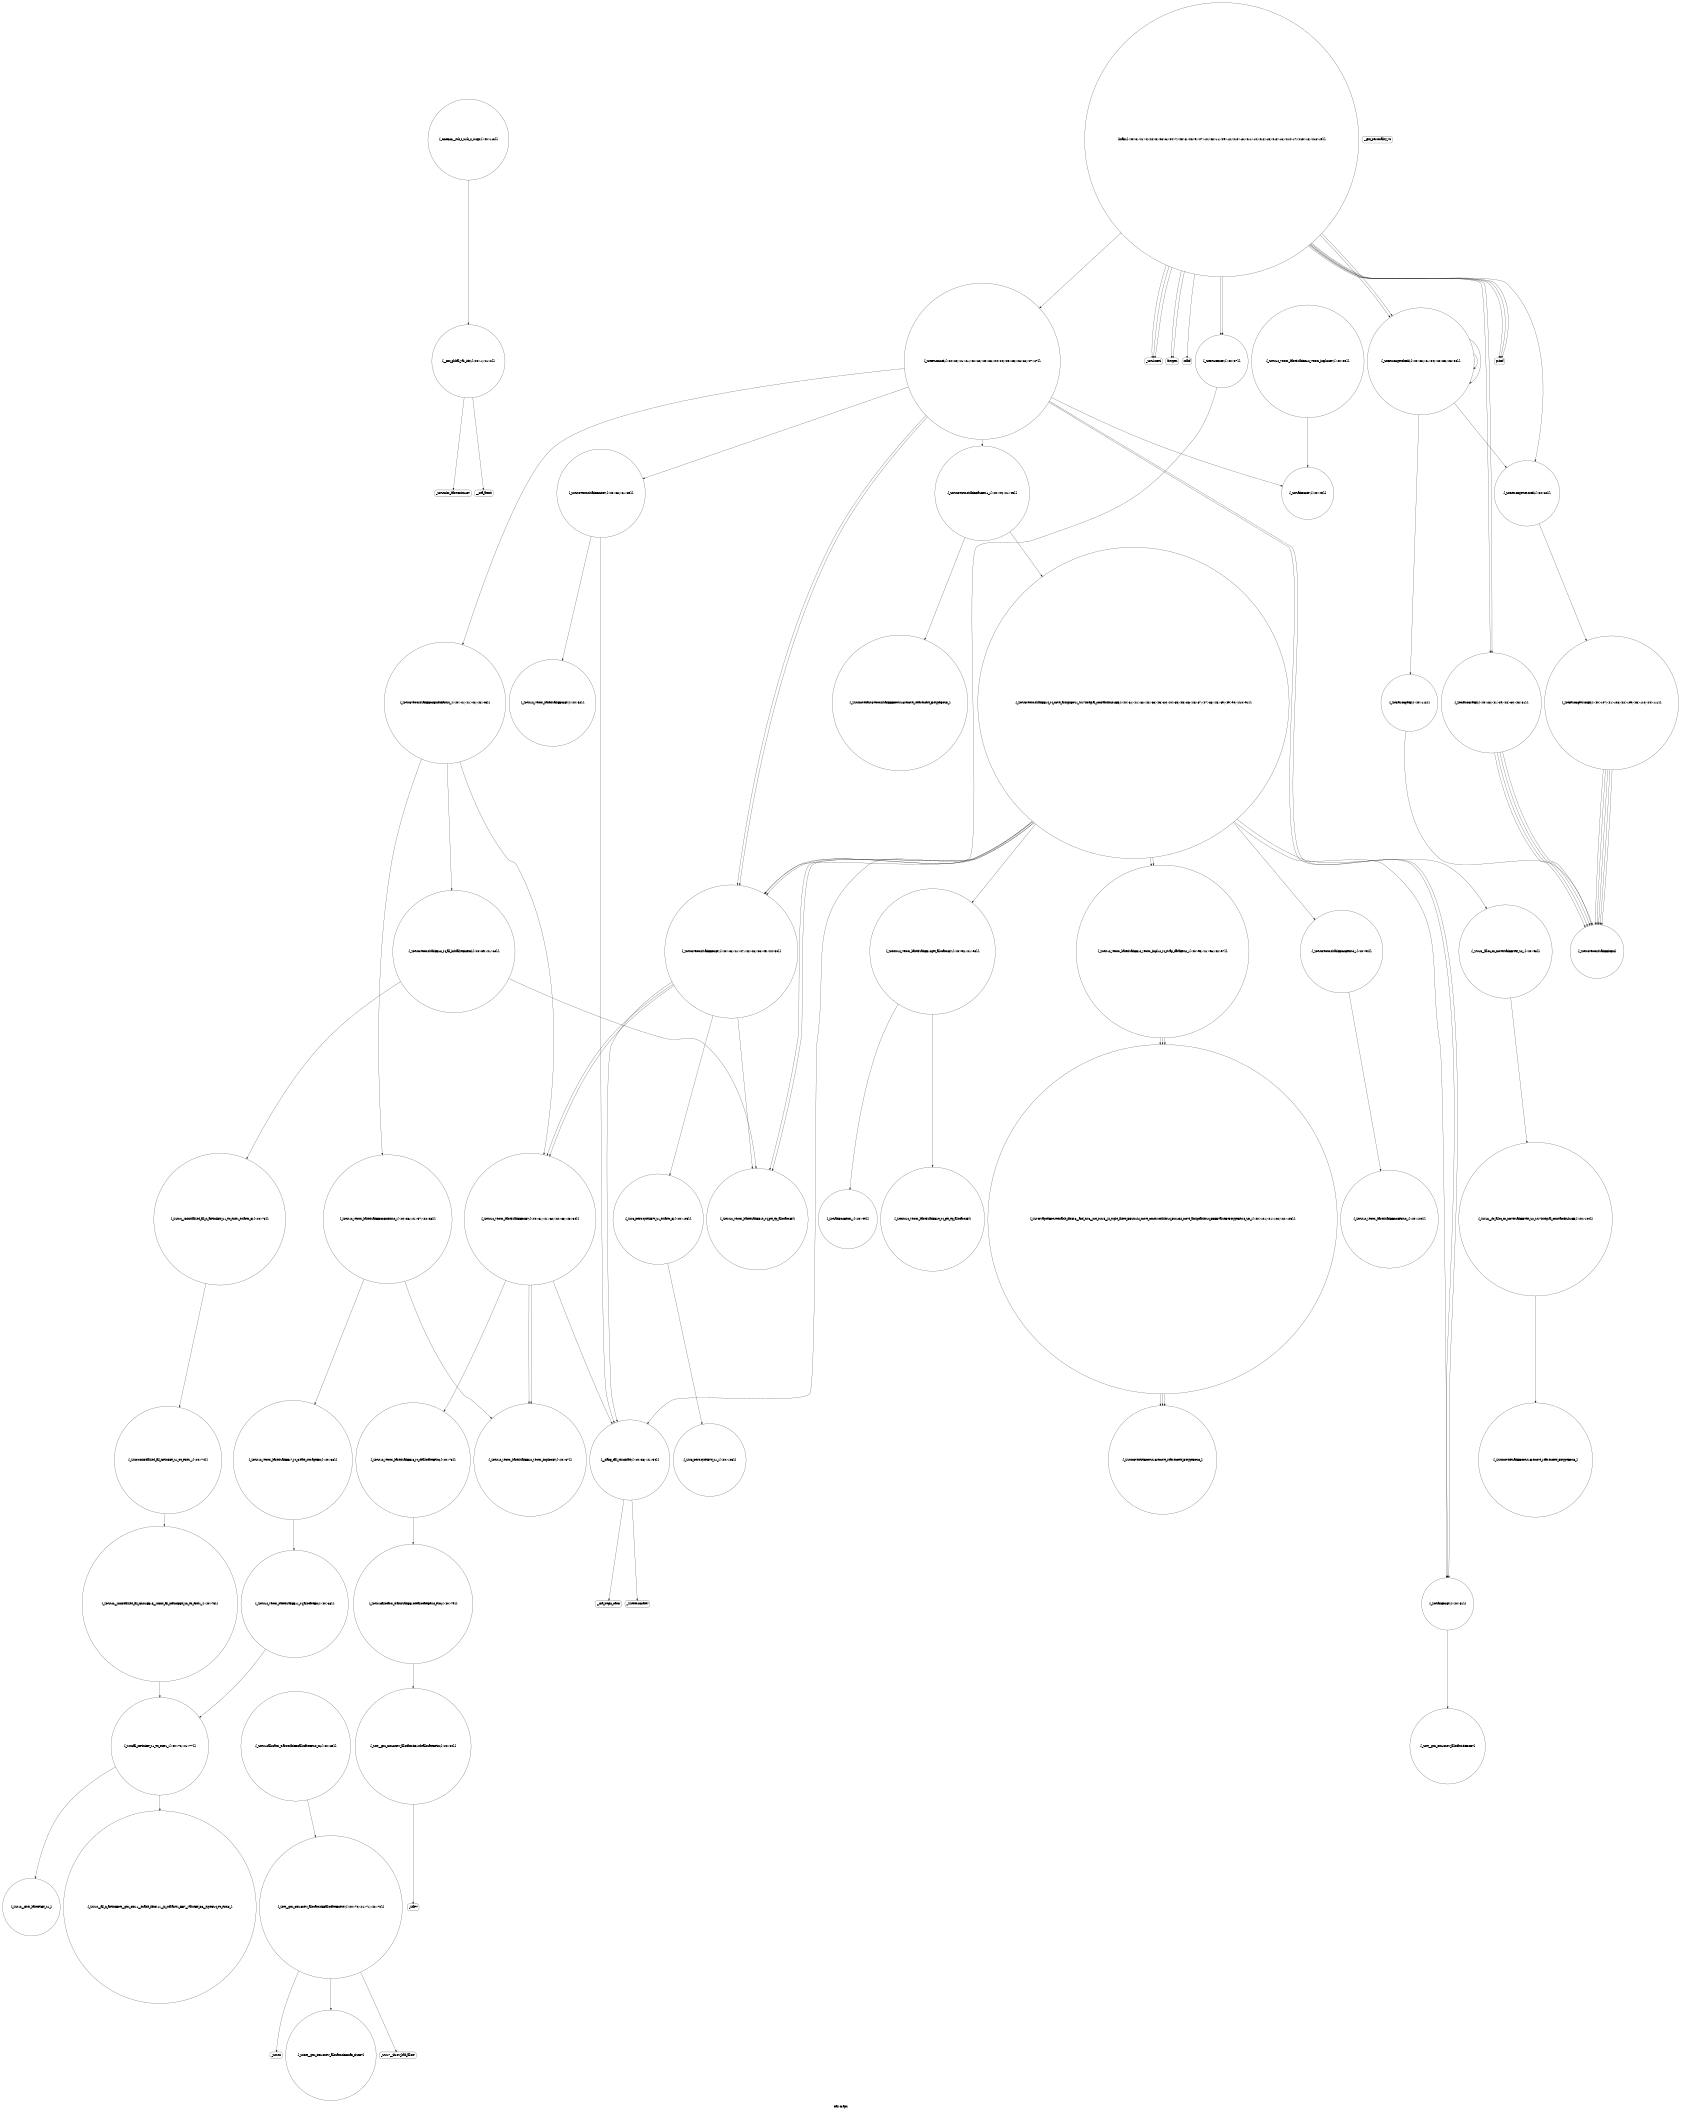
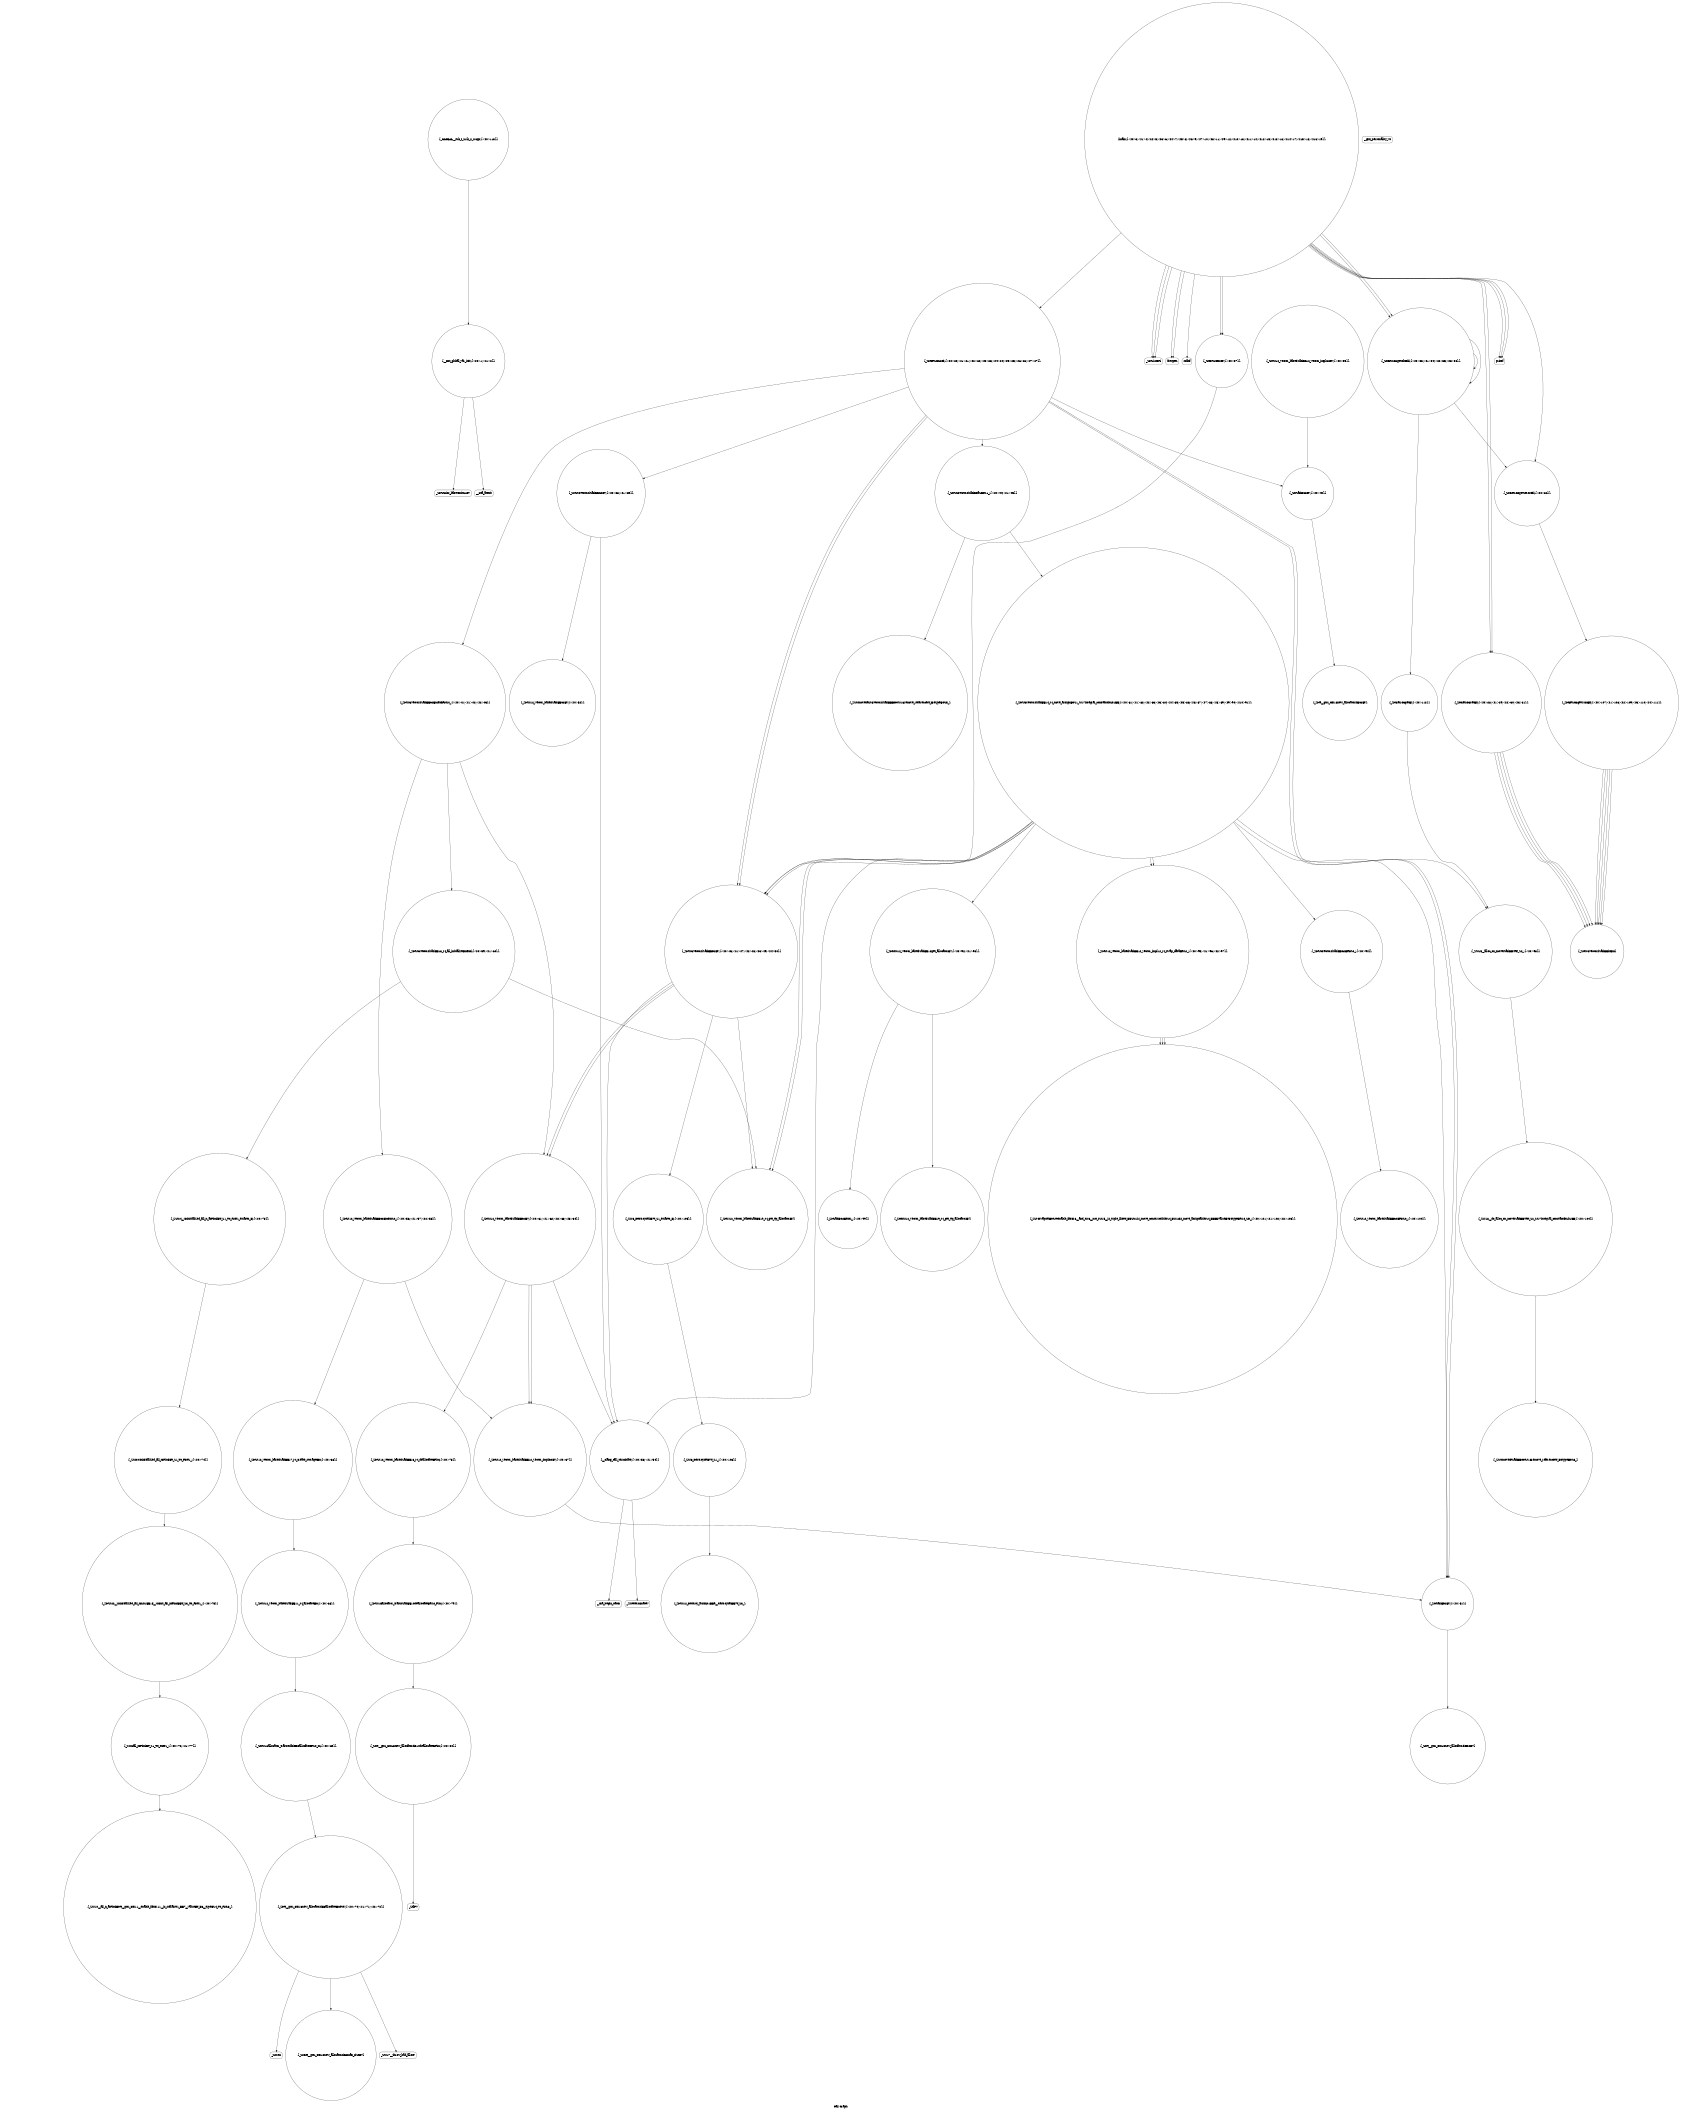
node "{_ZN9__gnu_cxx13new_allocatorIiEC2Ev}": added
edge "{_ZN3RSQ3getEi|{<s0>112}}" -> "{_ZNSt6vectorIiSaIiEEixEm}": now "{_ZN3RSQ3getEi|{<s0>112}}" -> "{_ZSt15__alloc_on_moveISaIiEEvRT_S2_|{<s0>98}}"
node "{_ZSt4moveIRPiEONSt16remove_referenceIT_E4typeEOS3_}": removed
edge "{_ZNSt12_Vector_baseIiSaIiEE12_Vector_implD2Ev|{<s0>67}}" -> "{_ZNSaIiED2Ev|{<s0>51}}": added
node "{_ZNSt12_Destroy_auxILb1EE9__destroyIPiEEvT_S3_}": added
edge "{_ZNSt12_Vector_baseIiSaIiEE11_M_allocateEm|{<s0>68}}" -> "{_ZSt6fill_nIPimiET_S1_T0_RKT1_|{<s0>76|<s1>77}}": now "{_ZNSt12_Vector_baseIiSaIiEE11_M_allocateEm|{<s0>68}}" -> "{_ZNSt16allocator_traitsISaIiEE8allocateERS0_m|{<s0>69}}"
node "{_ZSt12__niter_baseIPiET_S1_}": removed
